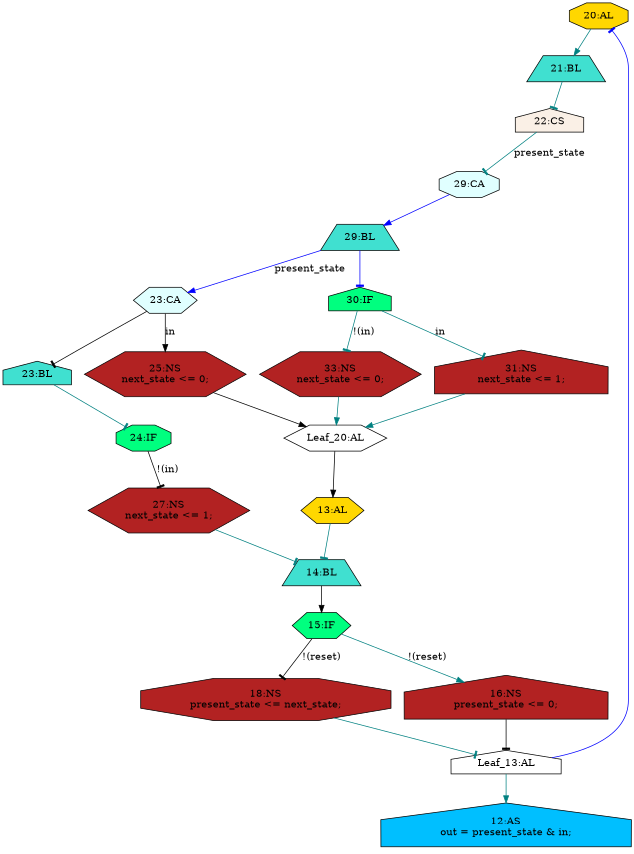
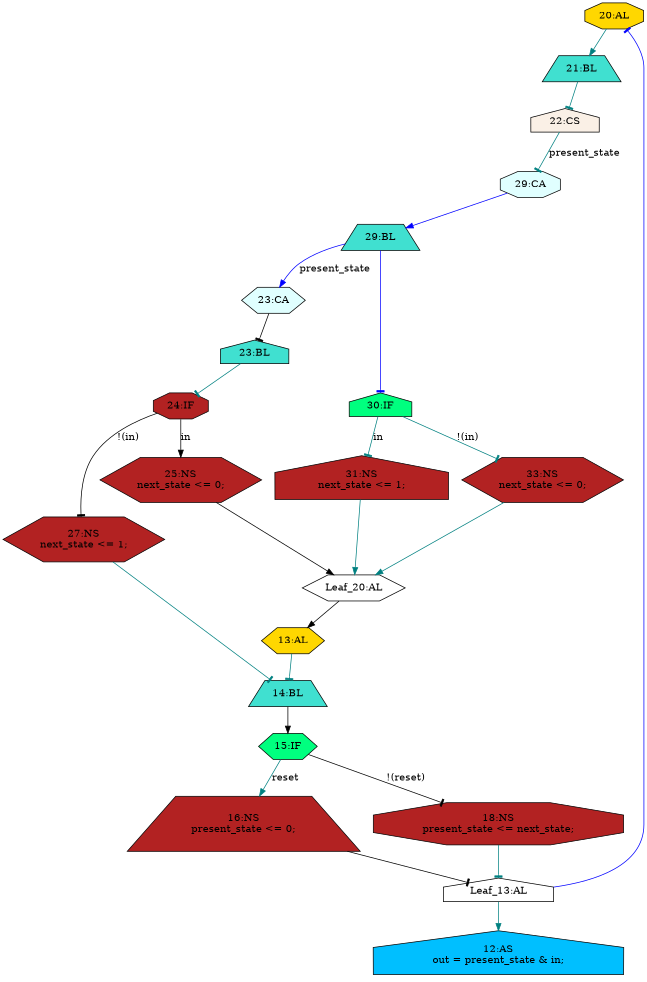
edge "23:CA" -> "25:NS next_state <= 0;": now "24:IF" -> "25:NS next_state <= 0;"
node "24:IF": fillcolor springgreen -> firebrick
edge "15:IF" -> "16:NS present_state <= 0;": label "!(reset)" -> "reset"
node "16:NS present_state <= 0;": shape house -> trapezium
